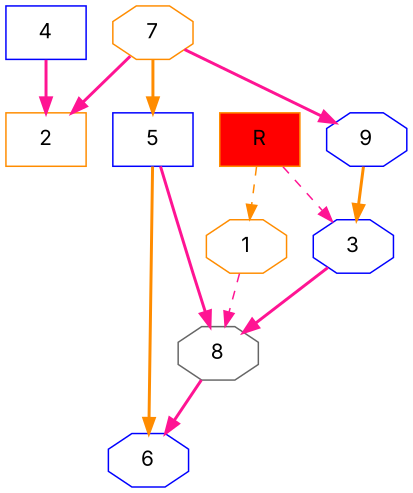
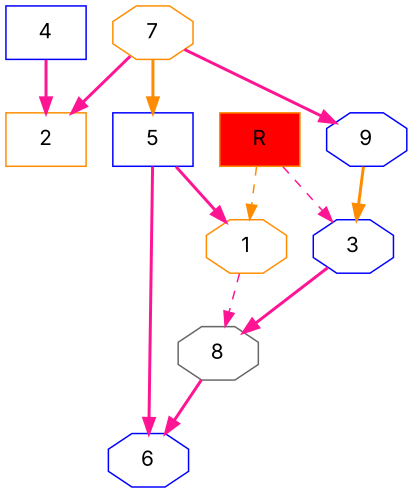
edge "5" -> "8": now "5" -> "1"
edge "5" -> "6": color darkorange -> deeppink
